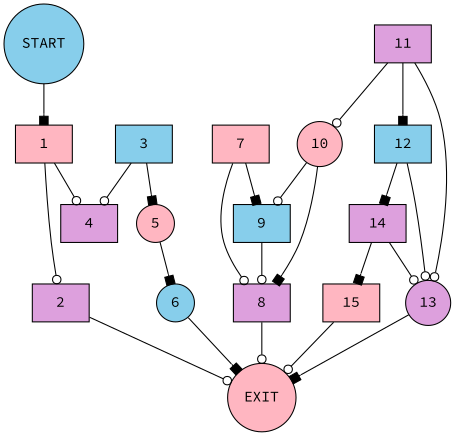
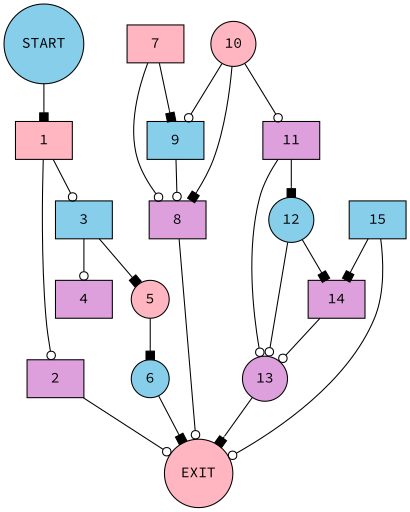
edge "11" -> "10": reversed
node "12": shape box -> circle
edge "1" -> "4": now "1" -> "3"
edge "14" -> "15": reversed
node "15": fillcolor lightpink -> skyblue
